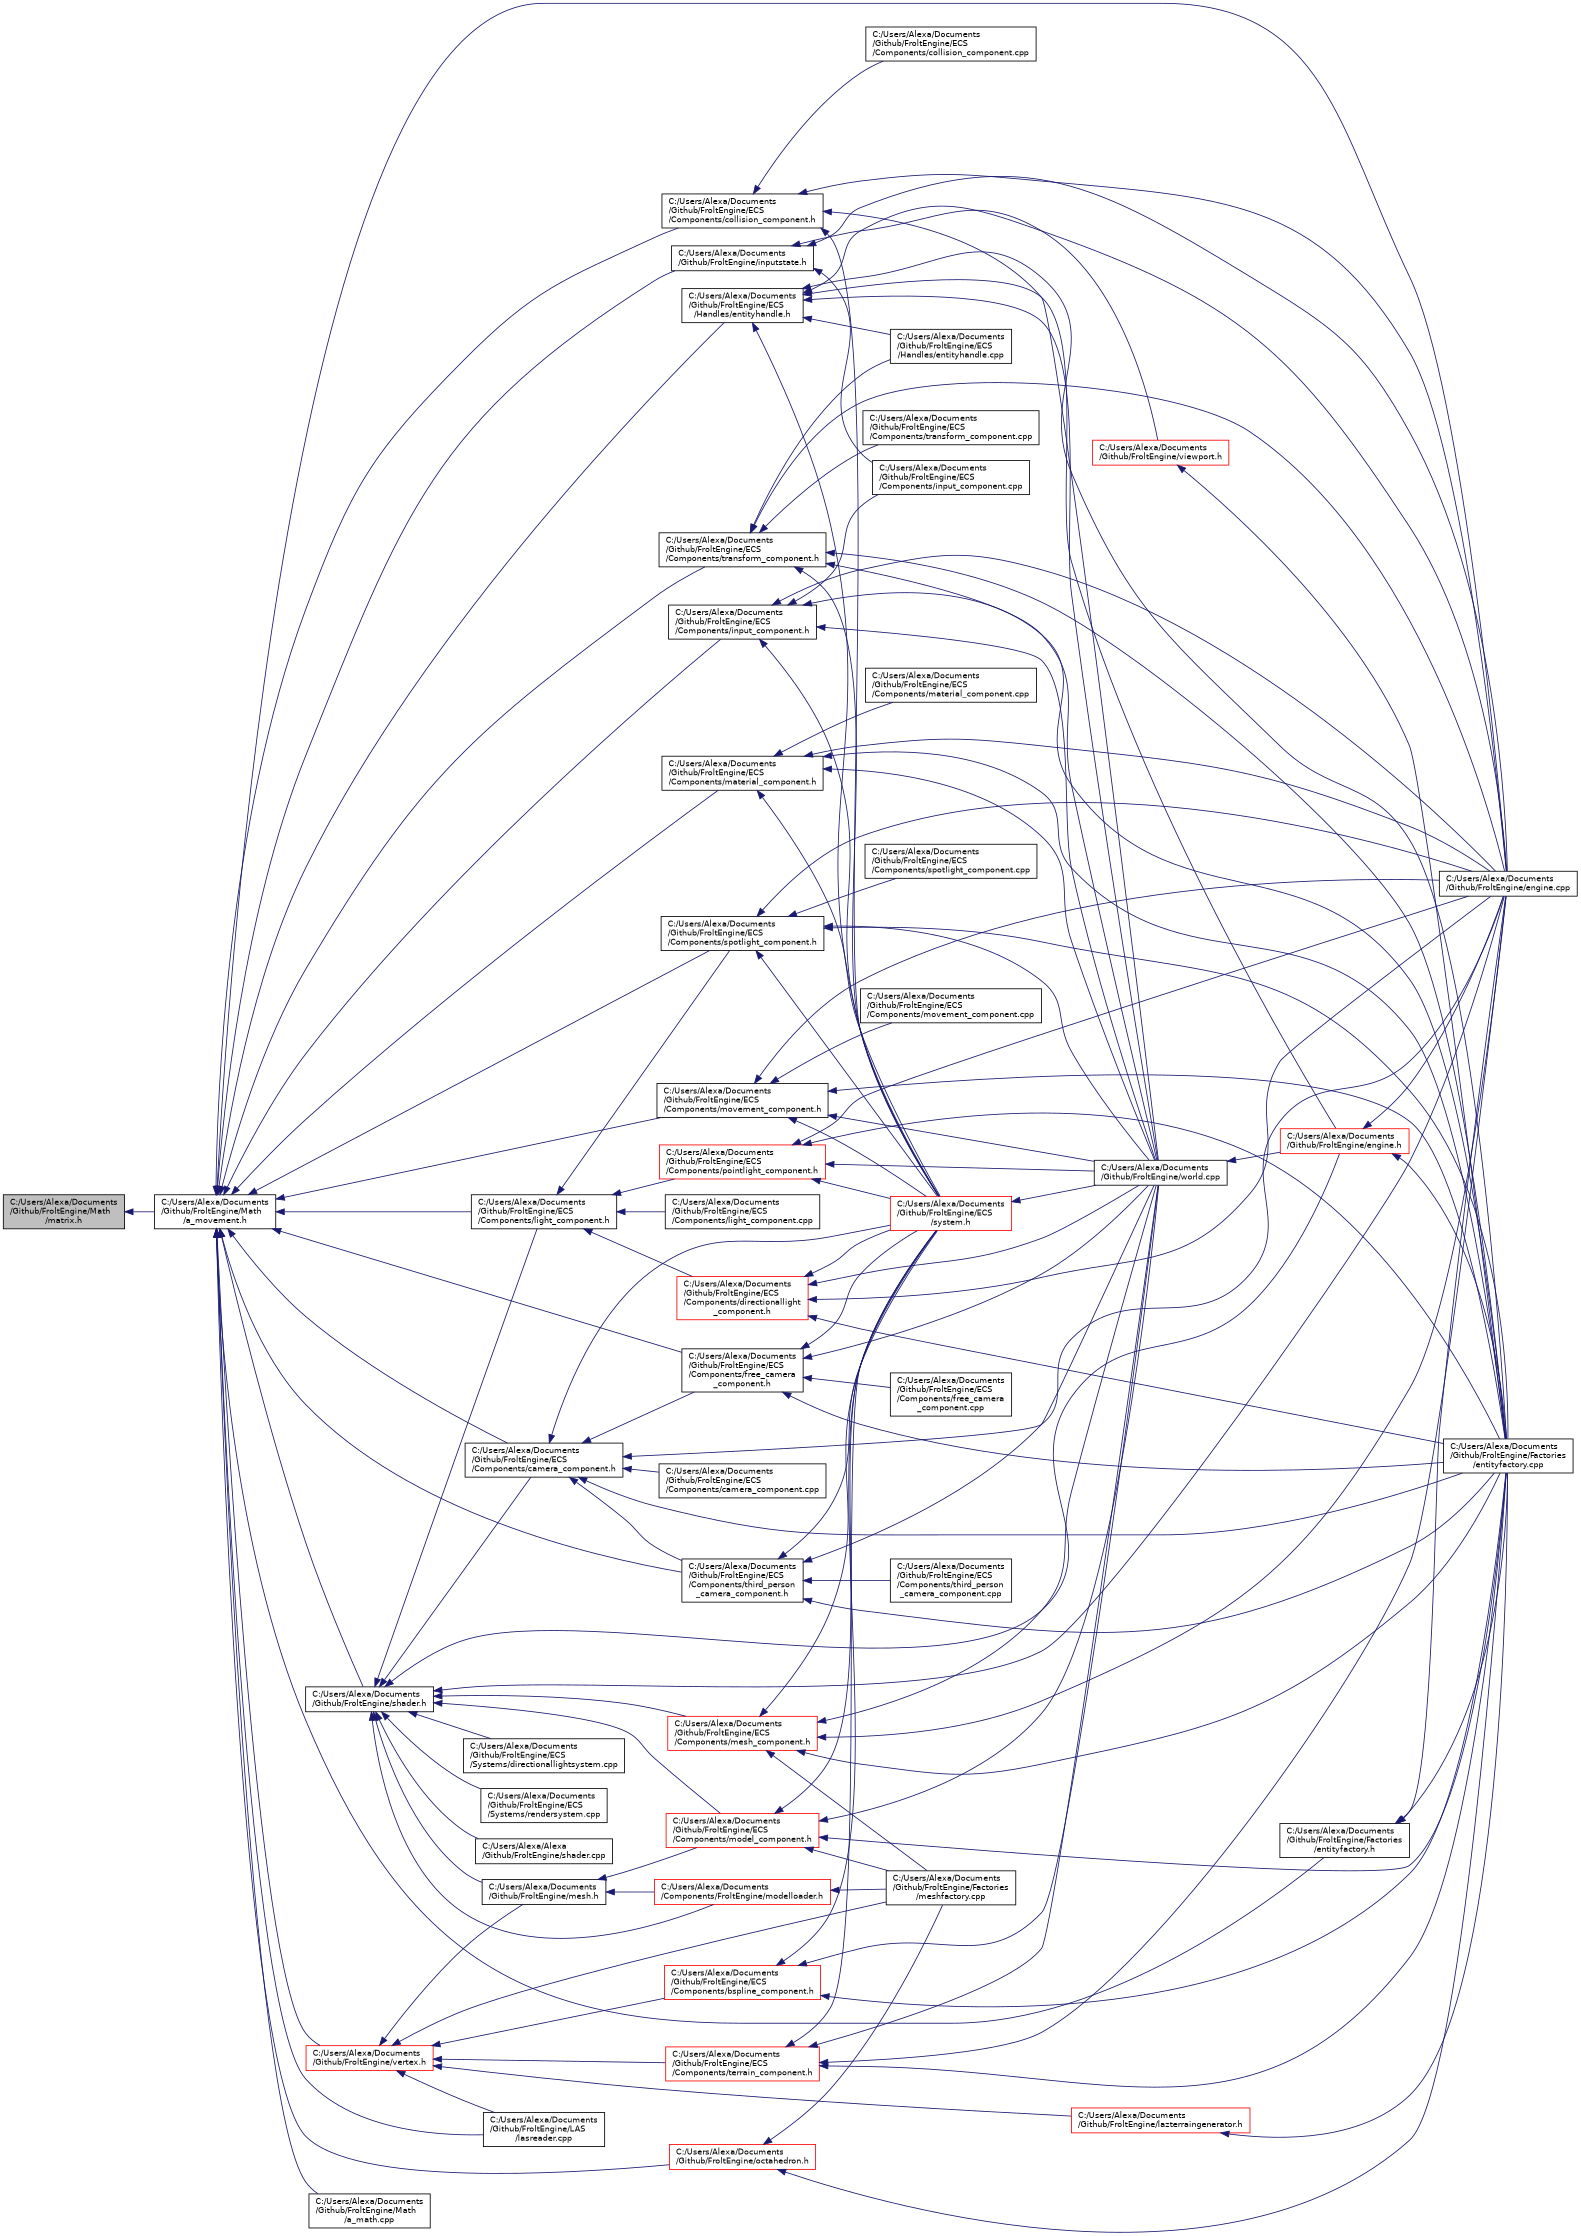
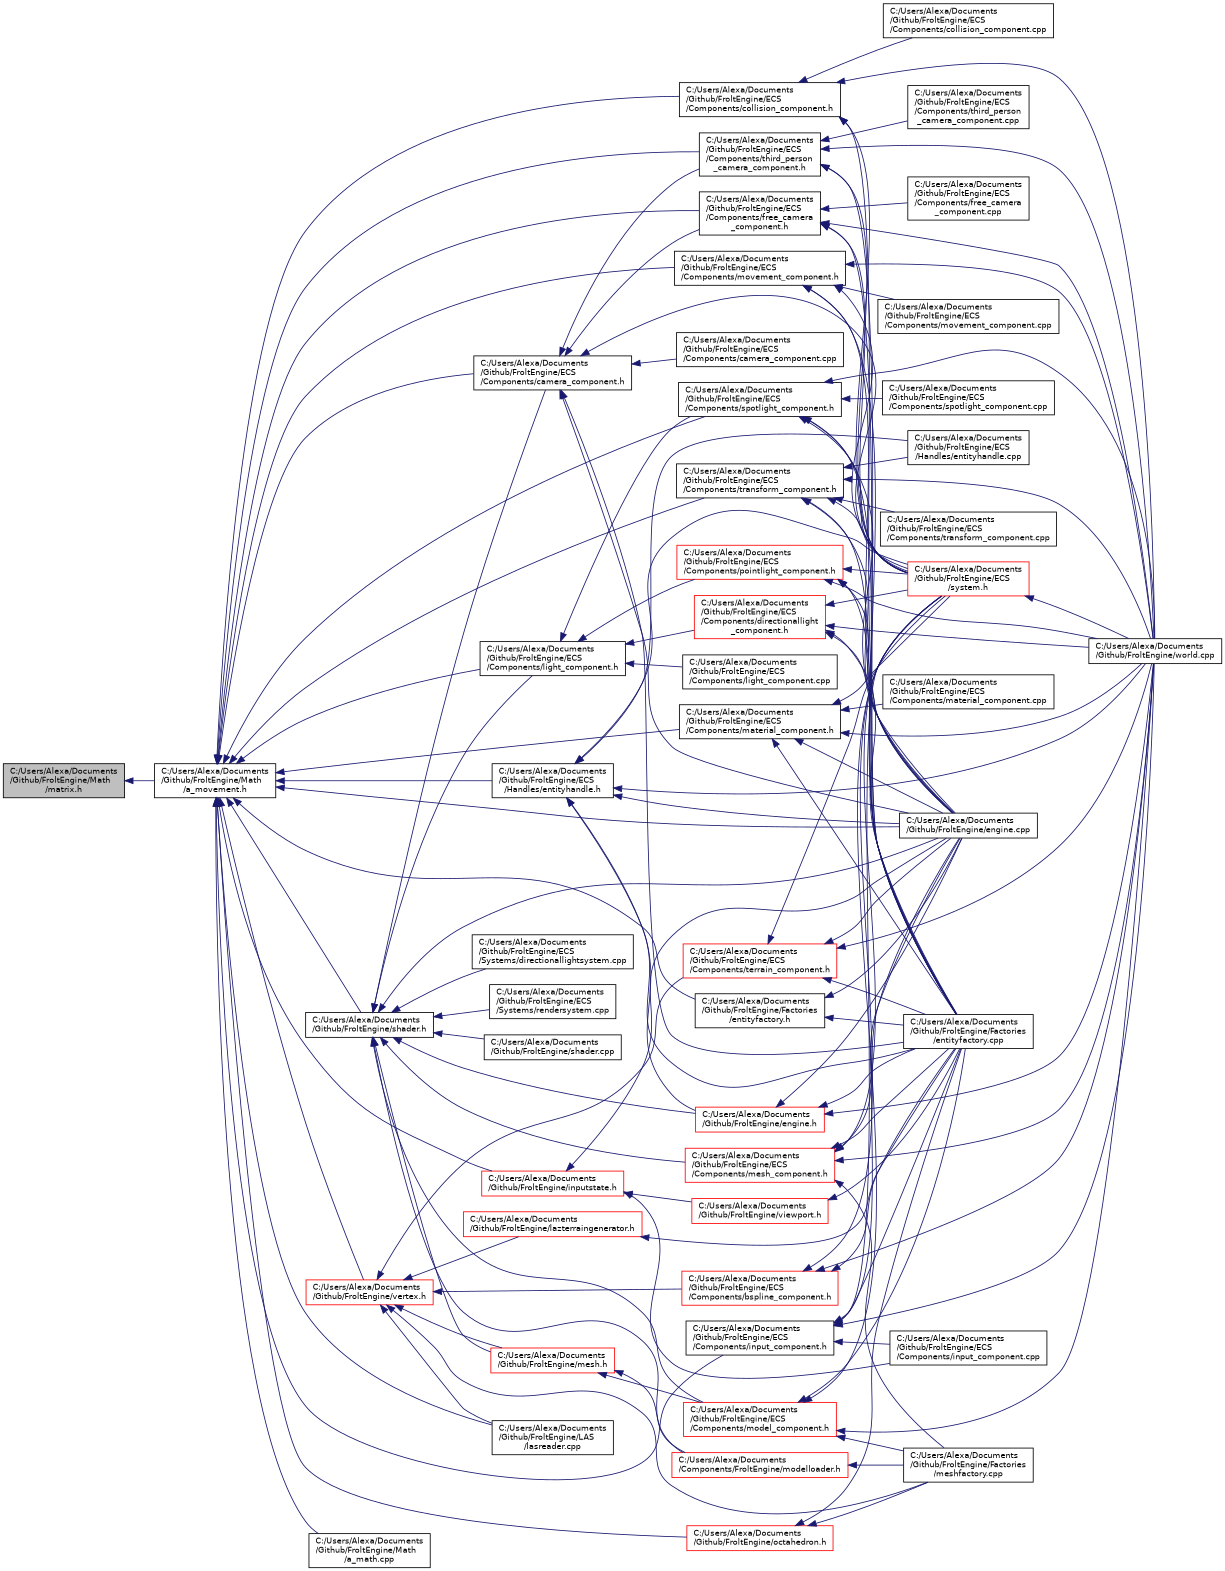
node "C:/Users/Alexa/Documents /Github/FroltEngine/inputstate.h": color black -> red
edge "C:/Users/Alexa/Documents /Github/FroltEngine/engine.h" -> "C:/Users/Alexa/Documents /Github/FroltEngine/world.cpp": reversed
node "C:/Users/Alexa/Alexa /Github/FroltEngine/shader.cpp": label "C:/Users/Alexa/Alexa /Github/FroltEngine/shader.cpp" -> "C:/Users/Alexa/Documents /Github/FroltEngine/shader.cpp"
node "C:/Users/Alexa/Documents /Github/FroltEngine/mesh.h": color black -> red
